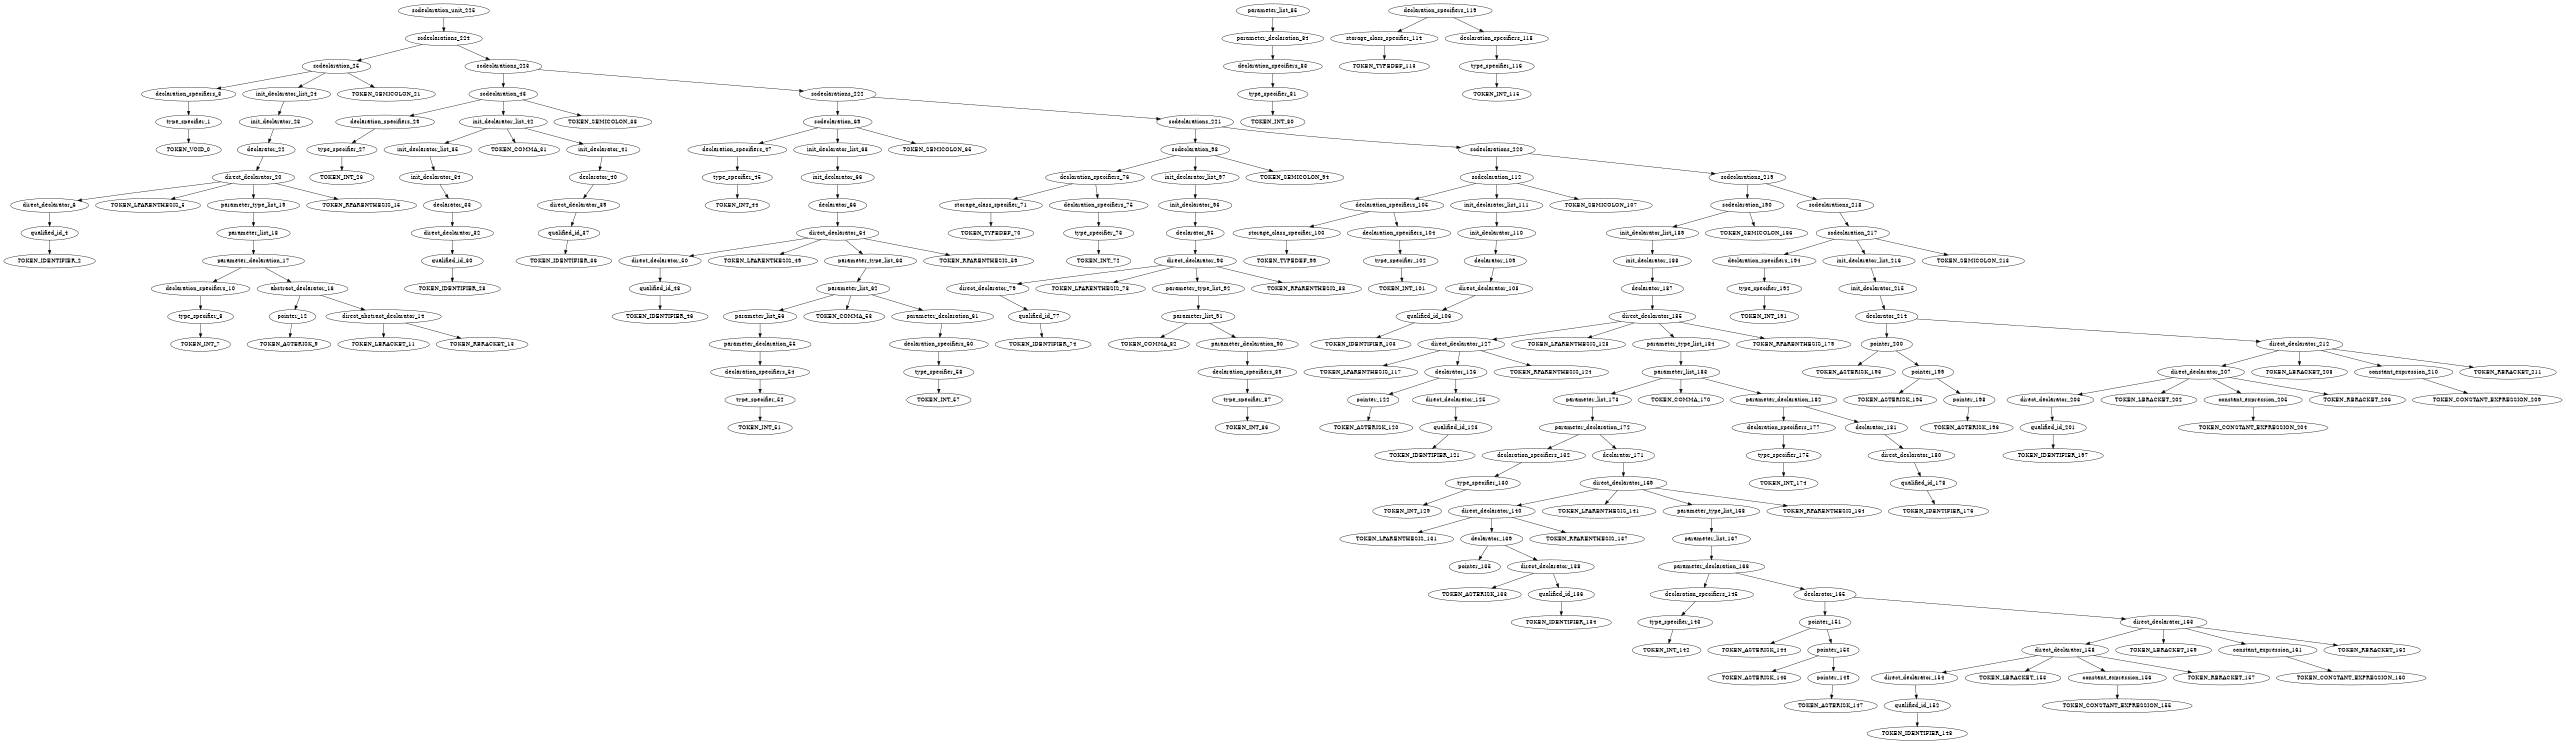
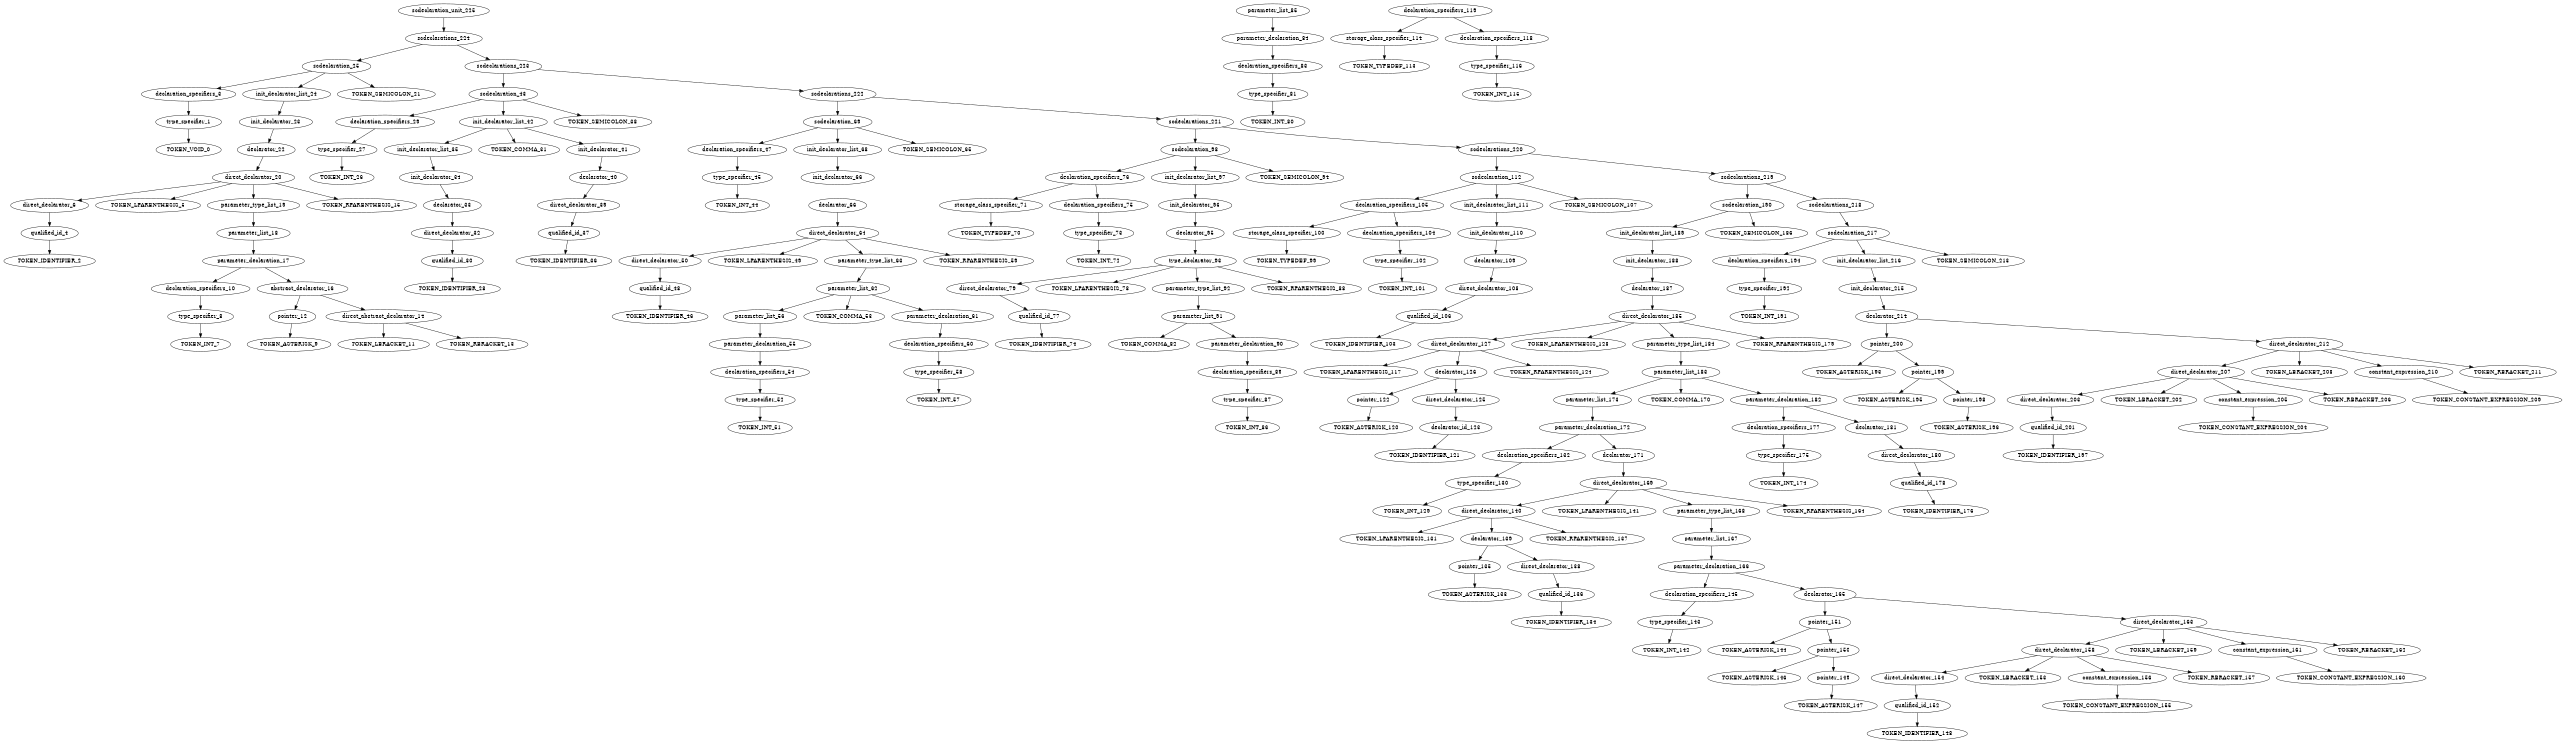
edge "init_declarator_66" -> "declarator_66": removed
node "direct_declarator_93": label "direct_declarator_93" -> "type_declarator_93"
node "qualified_id_123": label "qualified_id_123" -> "declarator_id_123"
edge "direct_declarator_138" -> "TOKEN_ASTERISK_133": now "pointer_135" -> "TOKEN_ASTERISK_133"
